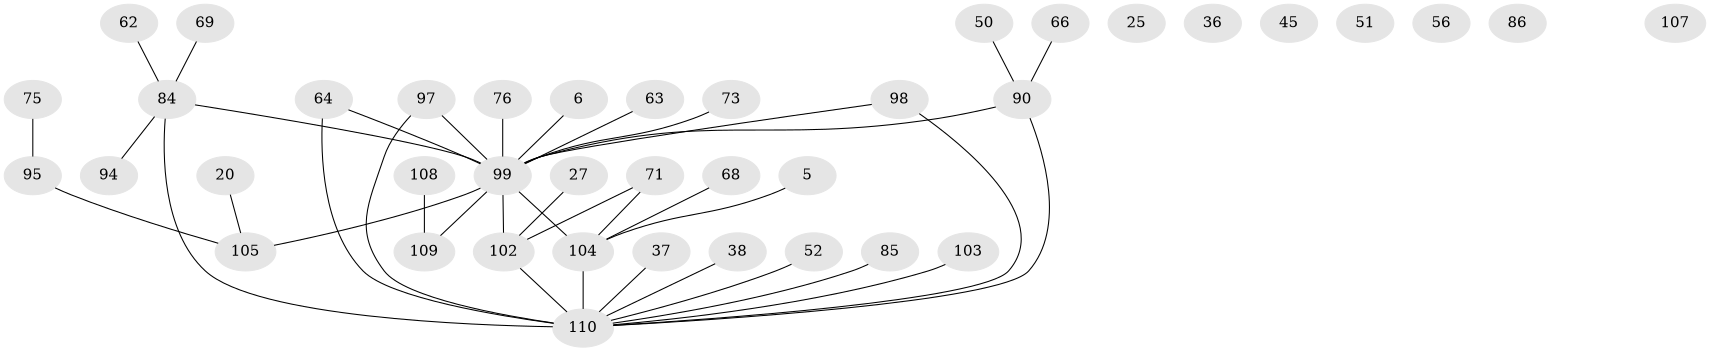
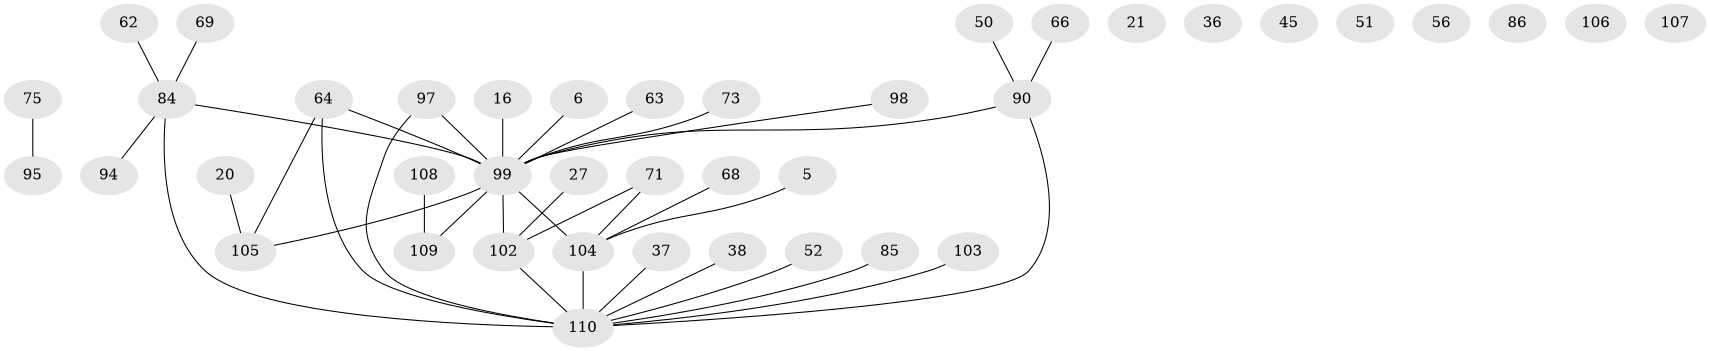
node "25": label "25" -> "21"
node "106": added
node "76": label "76" -> "16"
edge "95" -- "105": now "64" -- "105"
edge "98" -- "110": removed
